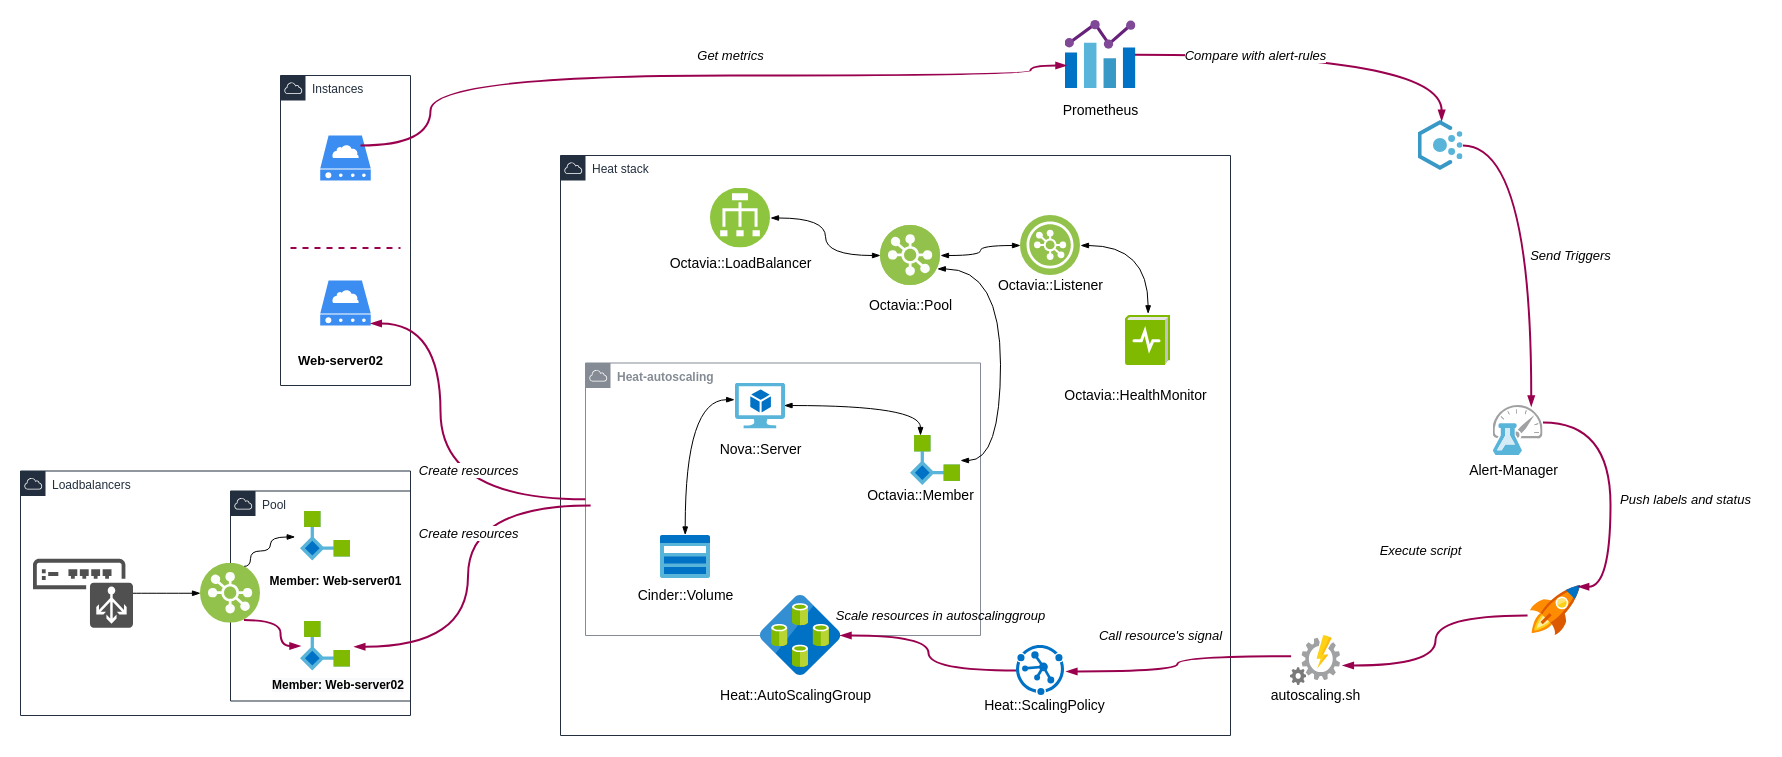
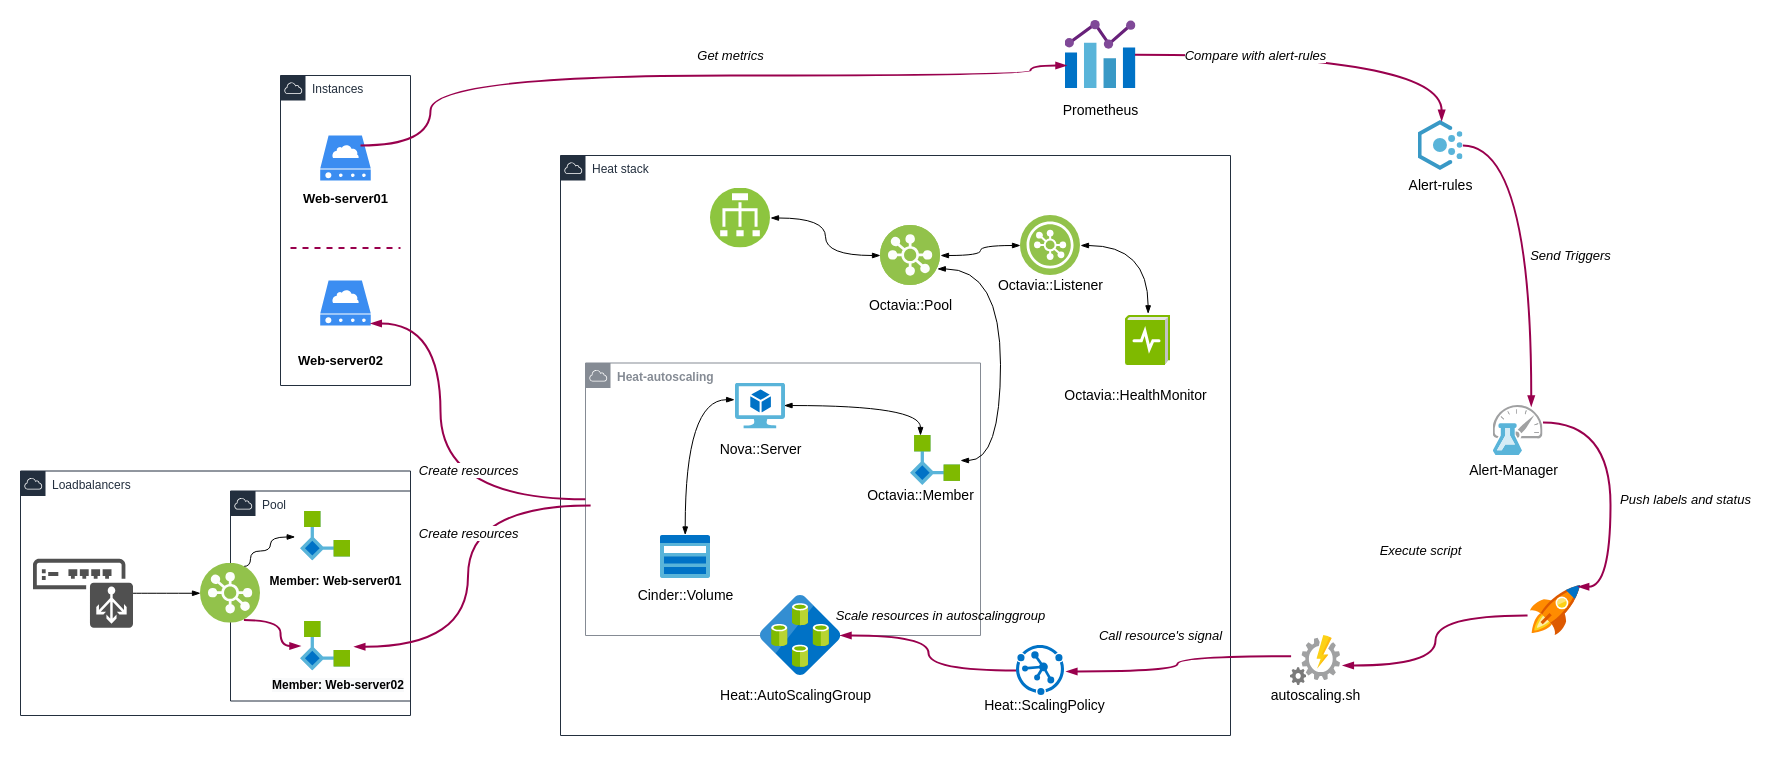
node "Alert-rules": added
node "Web-server01": added
node "Octavia::LoadBalancer": removed
